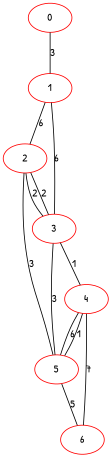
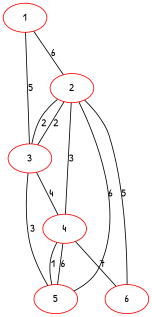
node "0": removed
edge "1" -- "3": label "6" -> "5"
edge "2" -- "4": added, label "3"
edge "2" -- "5": label "3" -> "6"
edge "3" -- "4": label "1" -> "4"
edge "5" -- "6": now "2" -- "6"
